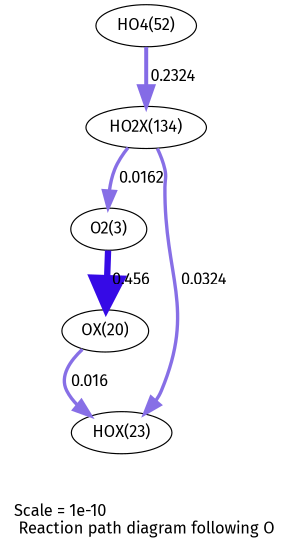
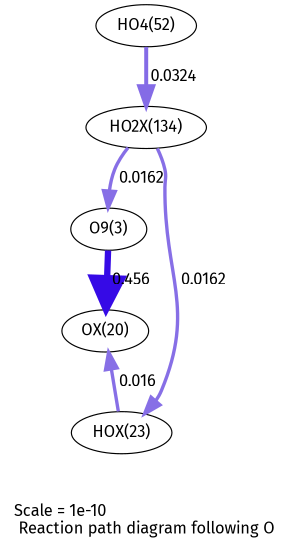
edge "HO4(52)" -> "HO2X(134)": label " 0.2324" -> " 0.0324"
node "O2(3)": label "O2(3)" -> "O9(3)"
edge "HO2X(134)" -> "HOX(23)": label " 0.0324" -> " 0.0162"
edge "OX(20)" -> "HOX(23)": reversed
